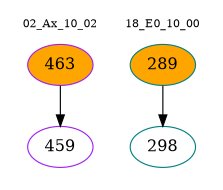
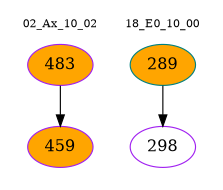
node "463": label "463" -> "483"
node "459": fillcolor white -> orange
node "298": color teal -> purple
